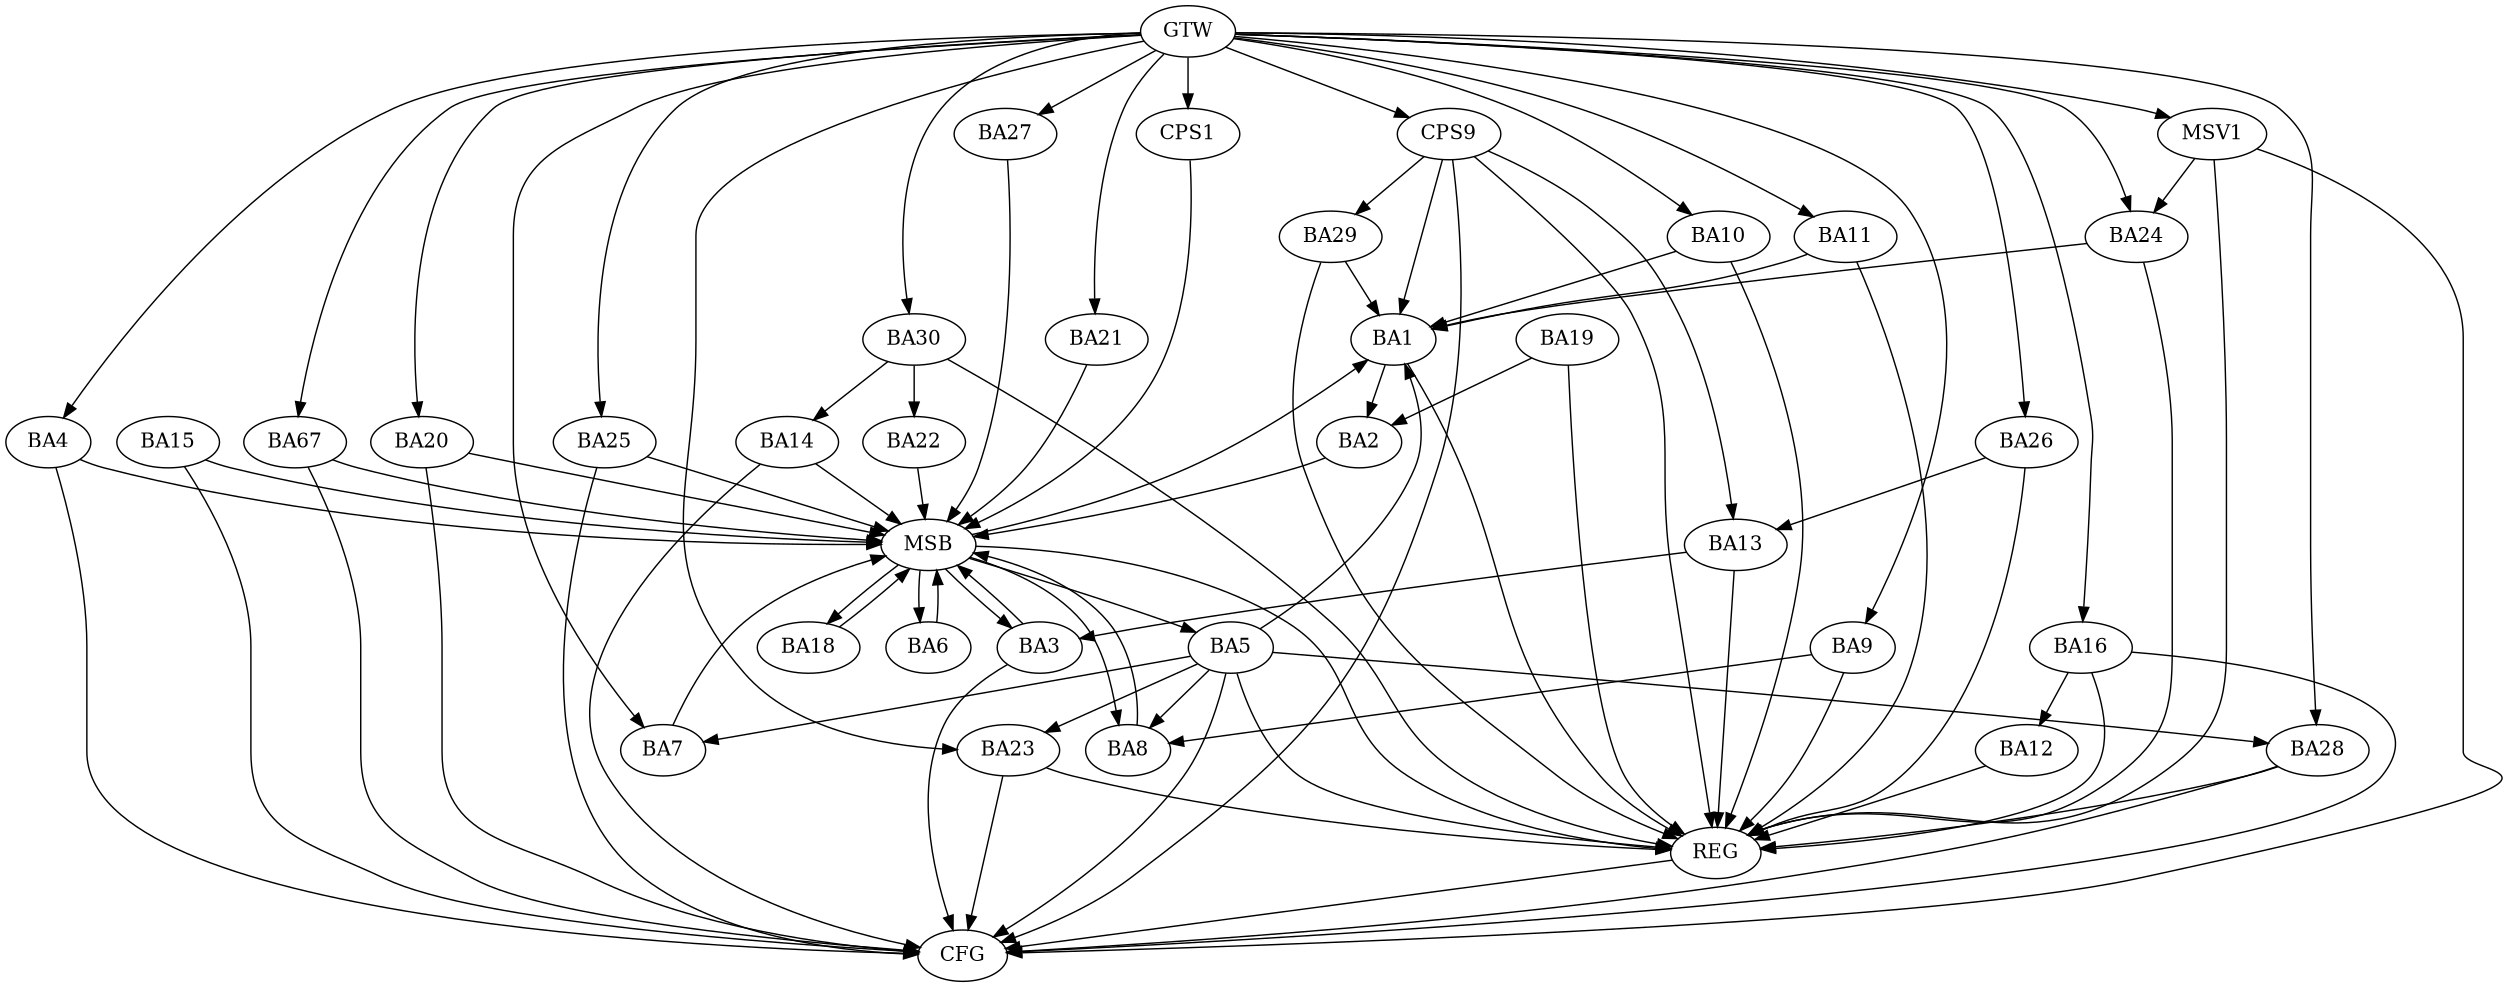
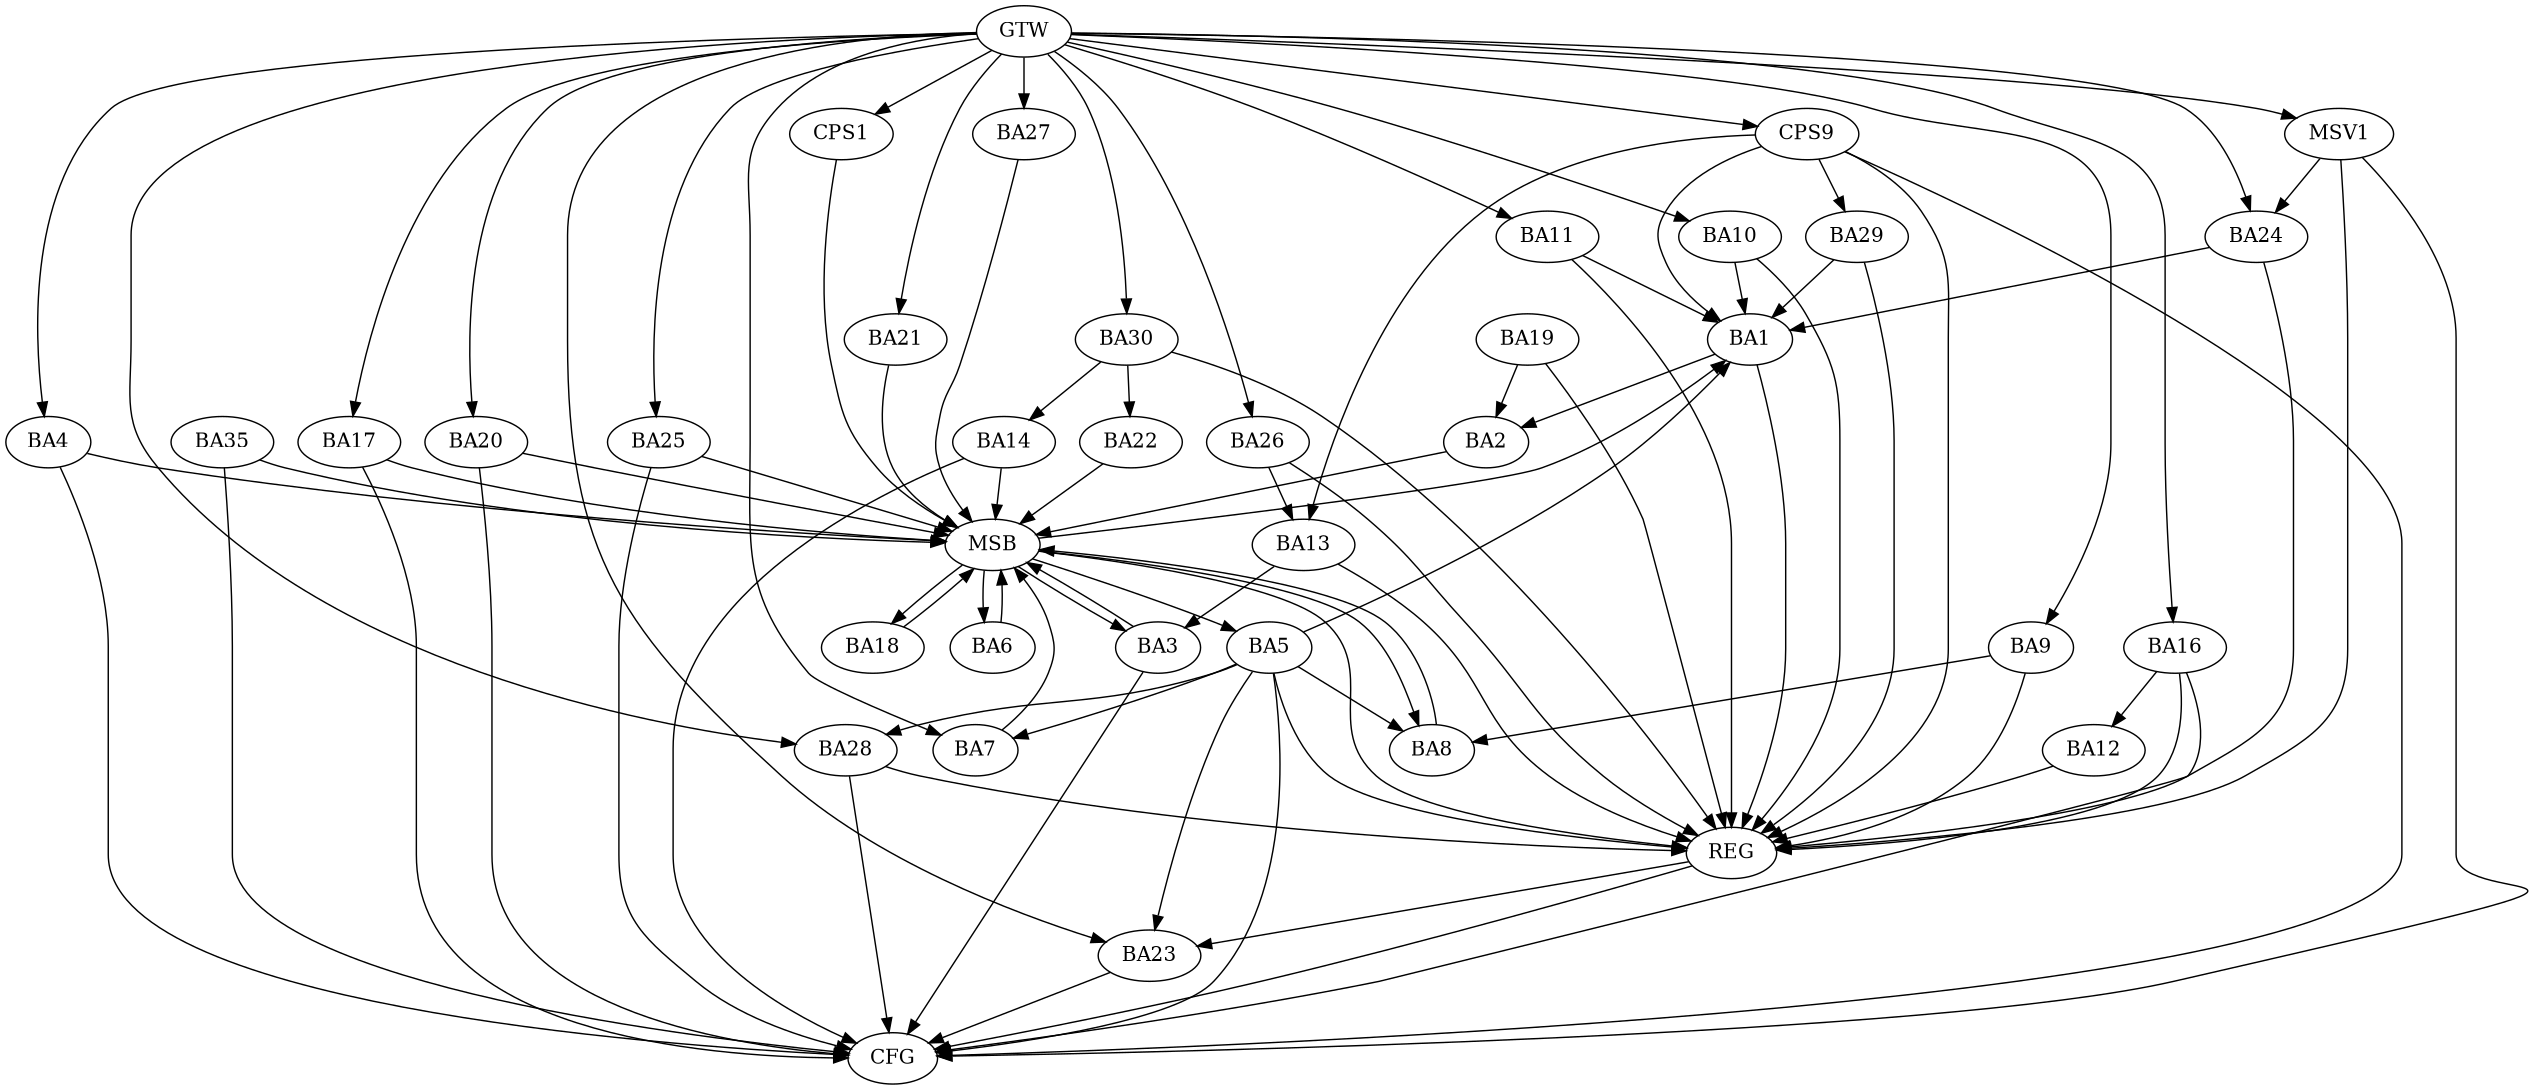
node "BA15": label "BA15" -> "BA35"
node "BA67": label "BA67" -> "BA17"
edge "BA23" -> "REG": reversed
